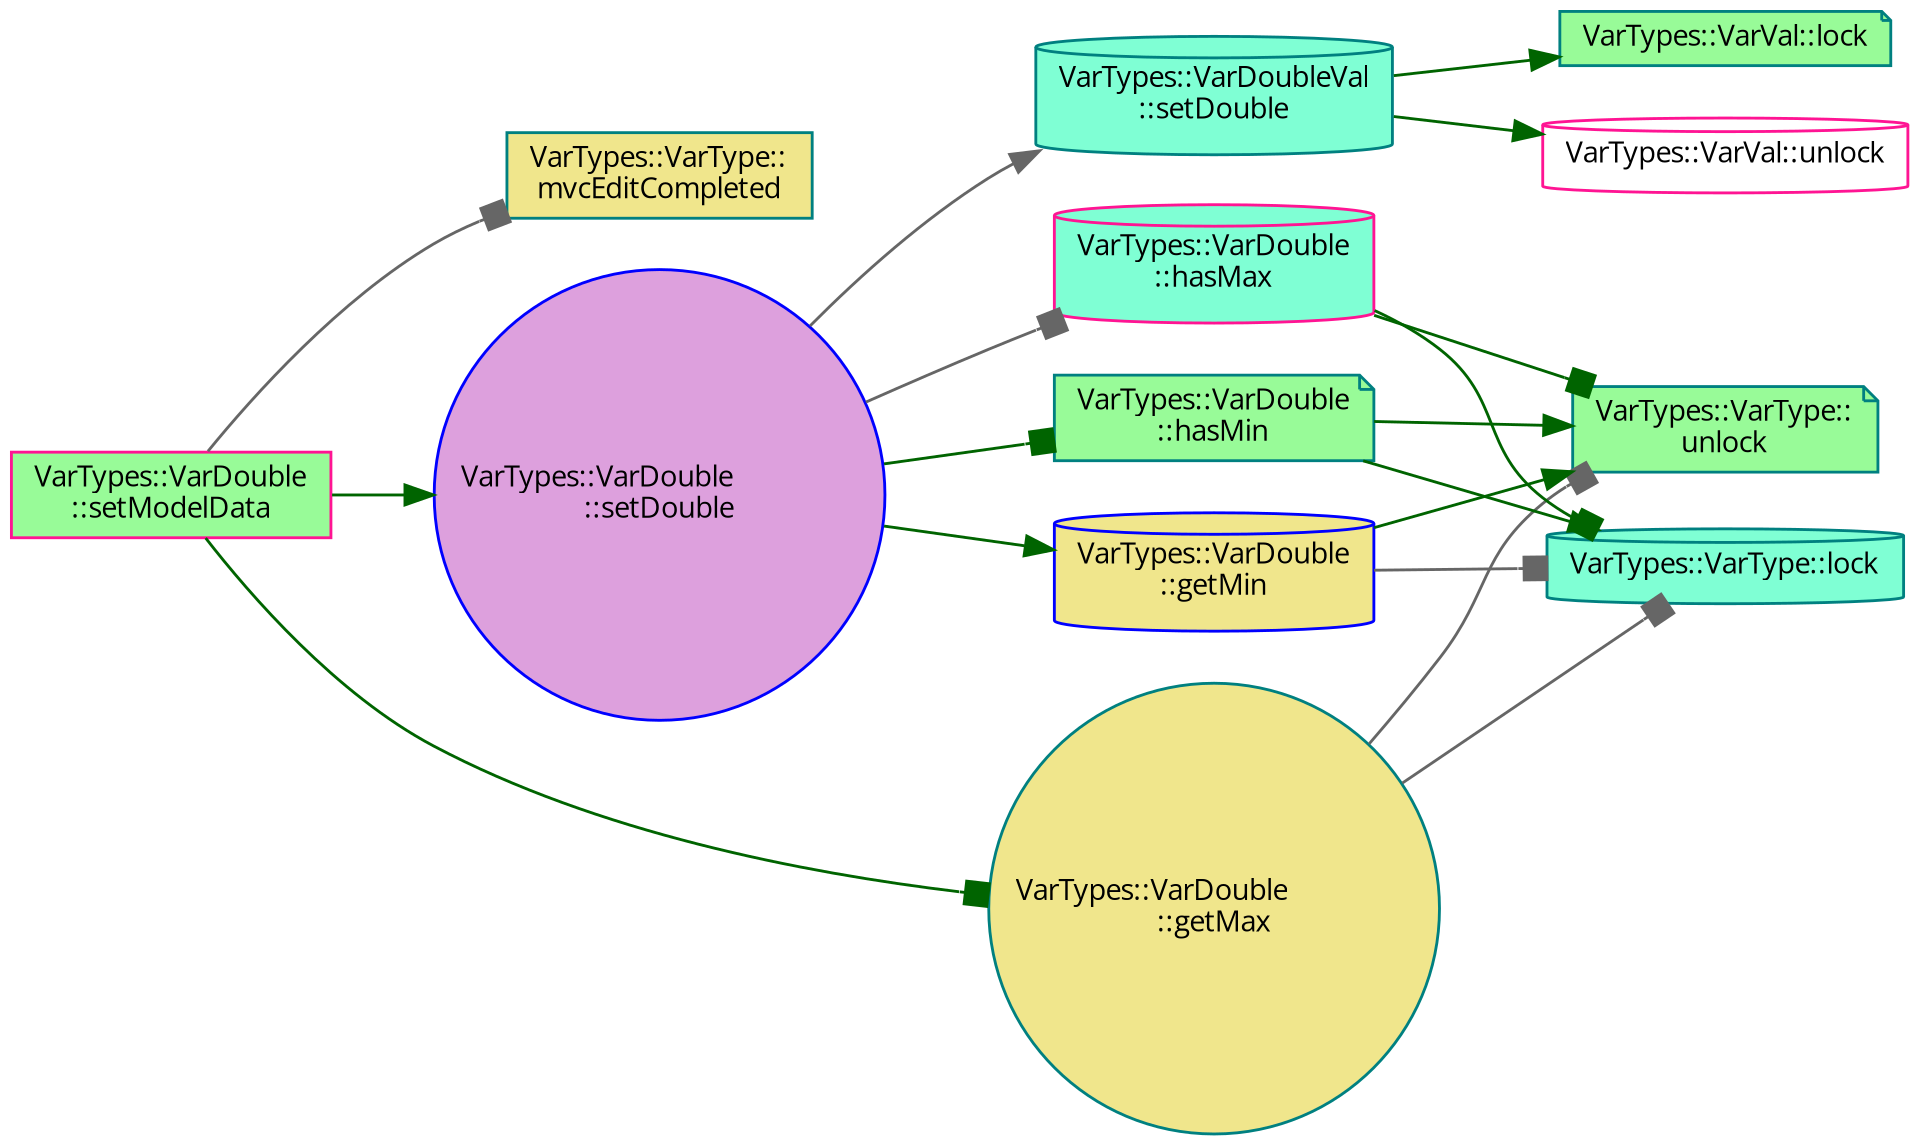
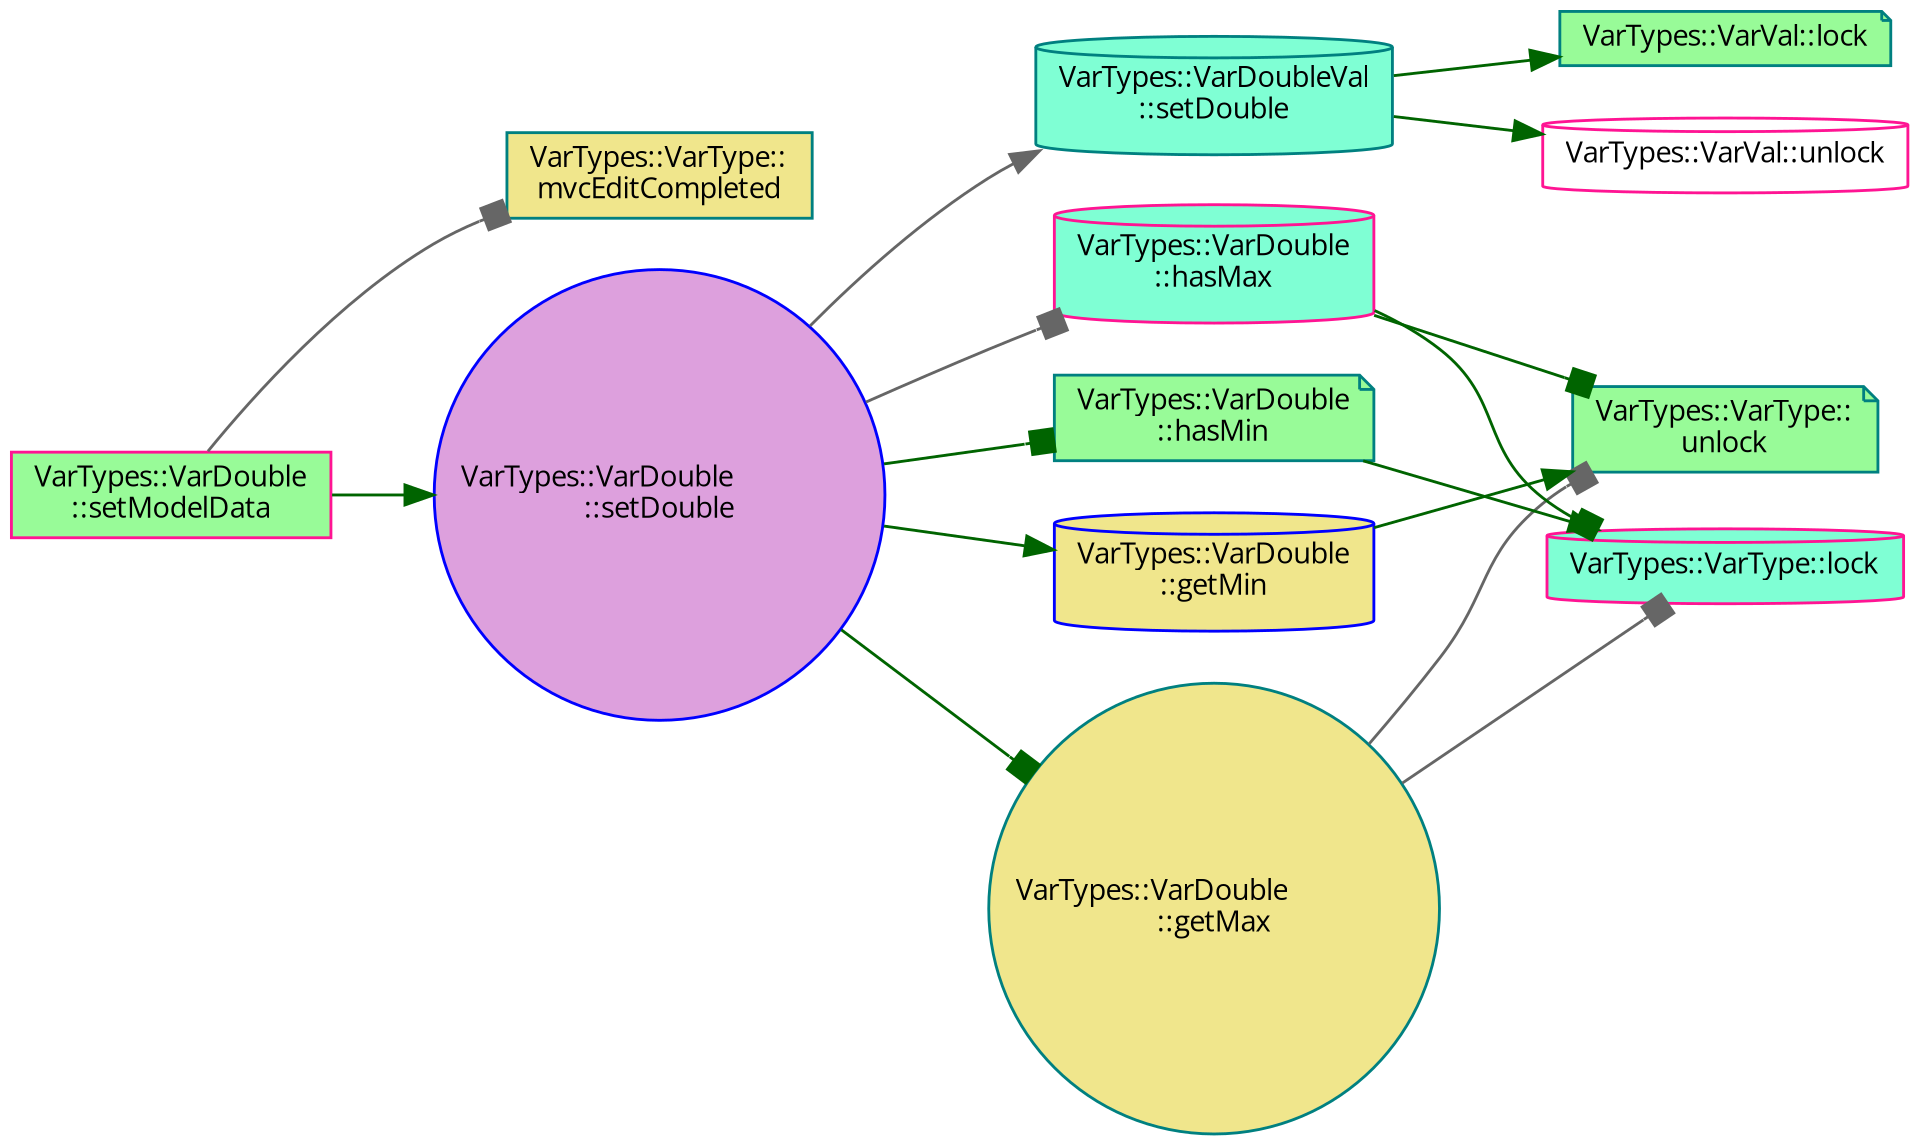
edge "VarTypes::VarDouble ::hasMin" -> "VarTypes::VarType:: unlock": removed
node "VarTypes::VarType::lock": color teal -> deeppink
edge "VarTypes::VarDouble ::getMin" -> "VarTypes::VarType::lock": removed
edge "VarTypes::VarDouble ::setModelData" -> "VarTypes::VarDouble ::getMax": now "VarTypes::VarDouble ::setDouble" -> "VarTypes::VarDouble ::getMax"
